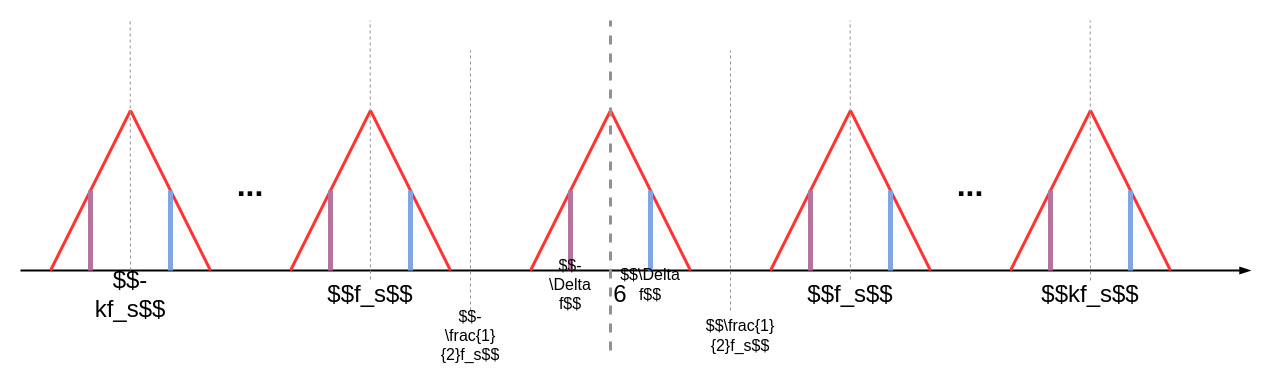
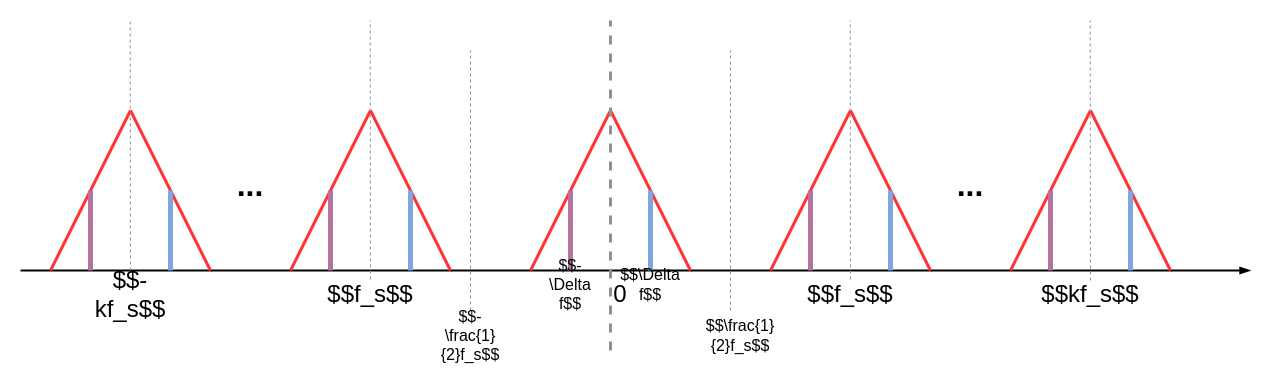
node "6": label "6" -> "0"
